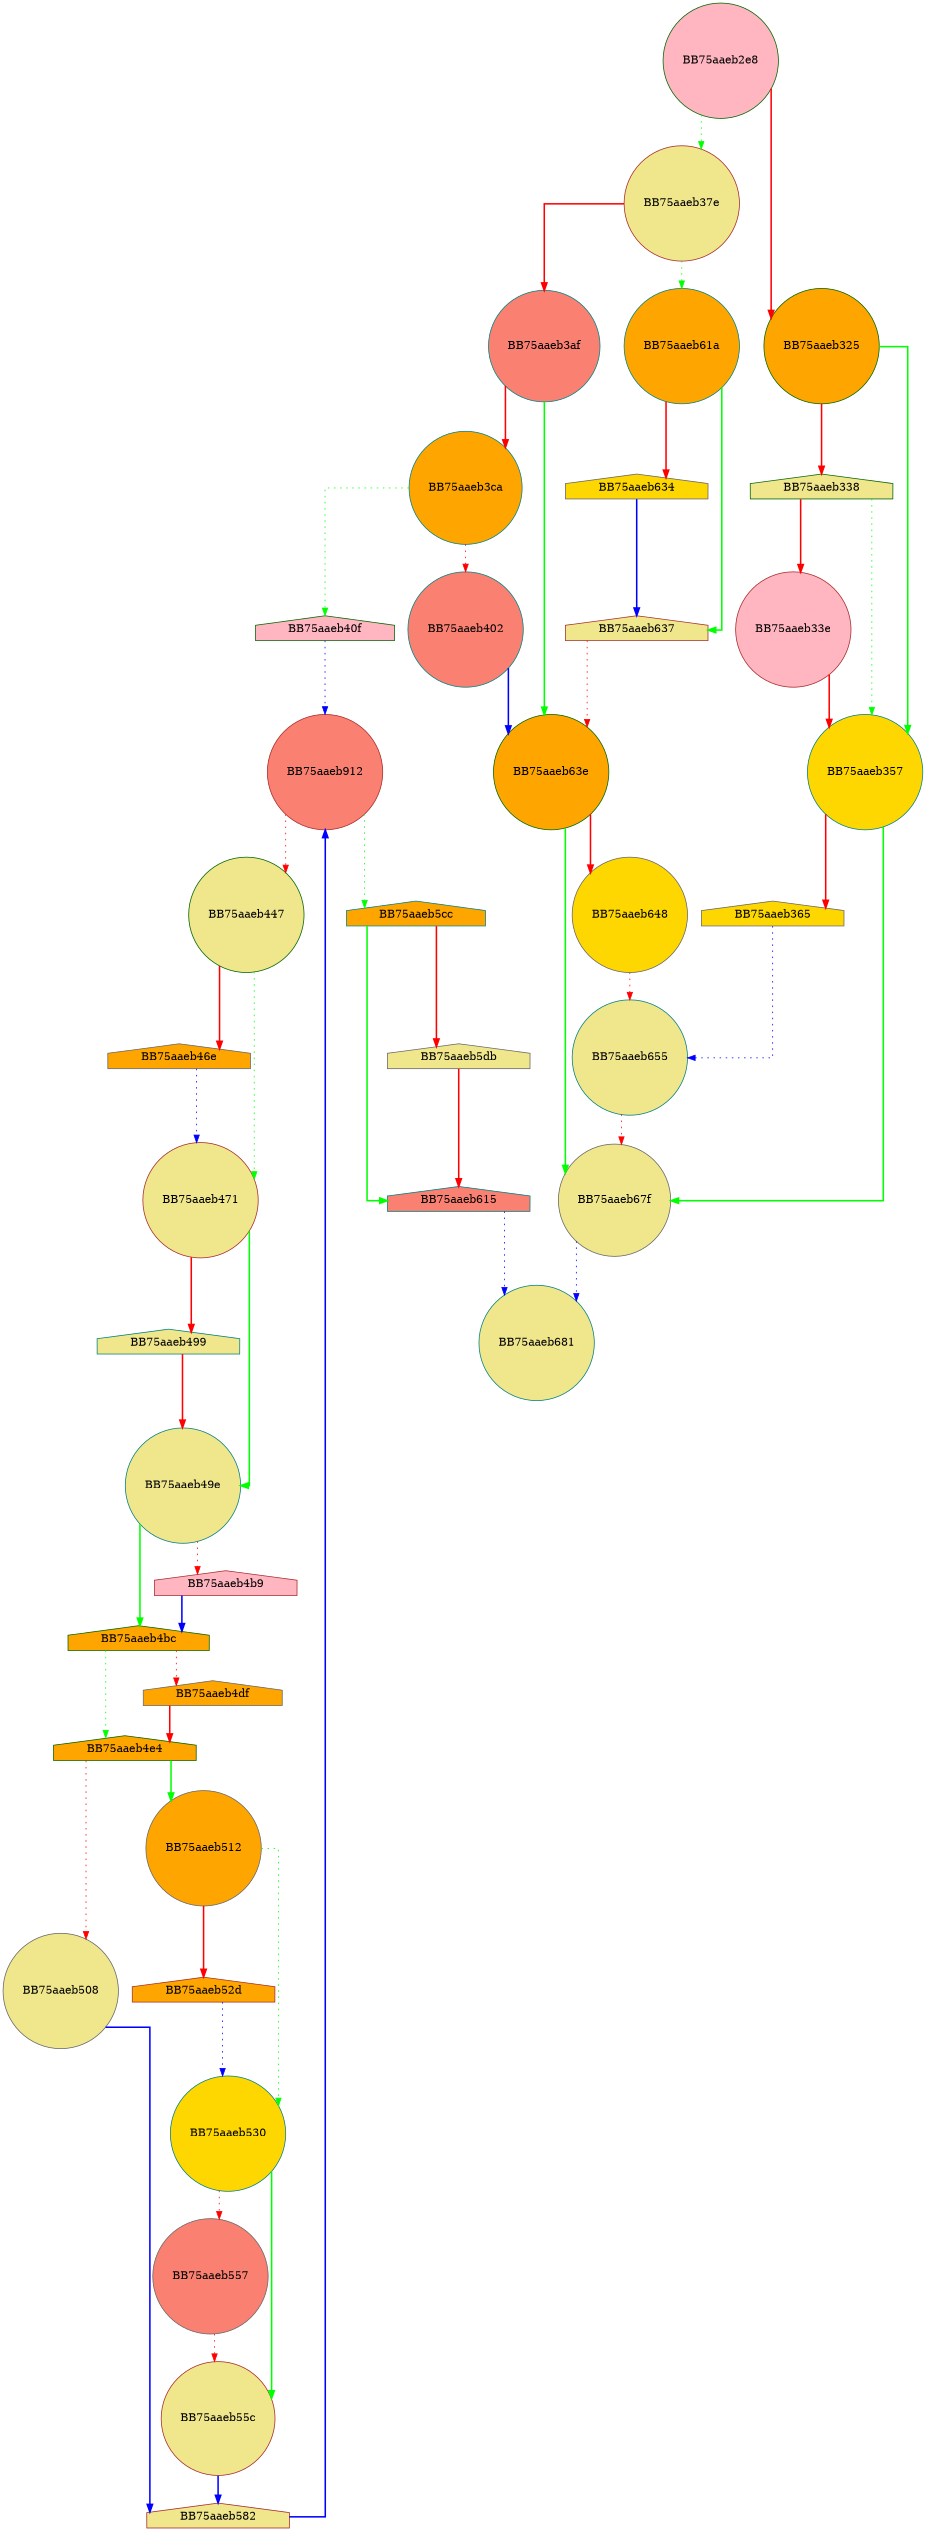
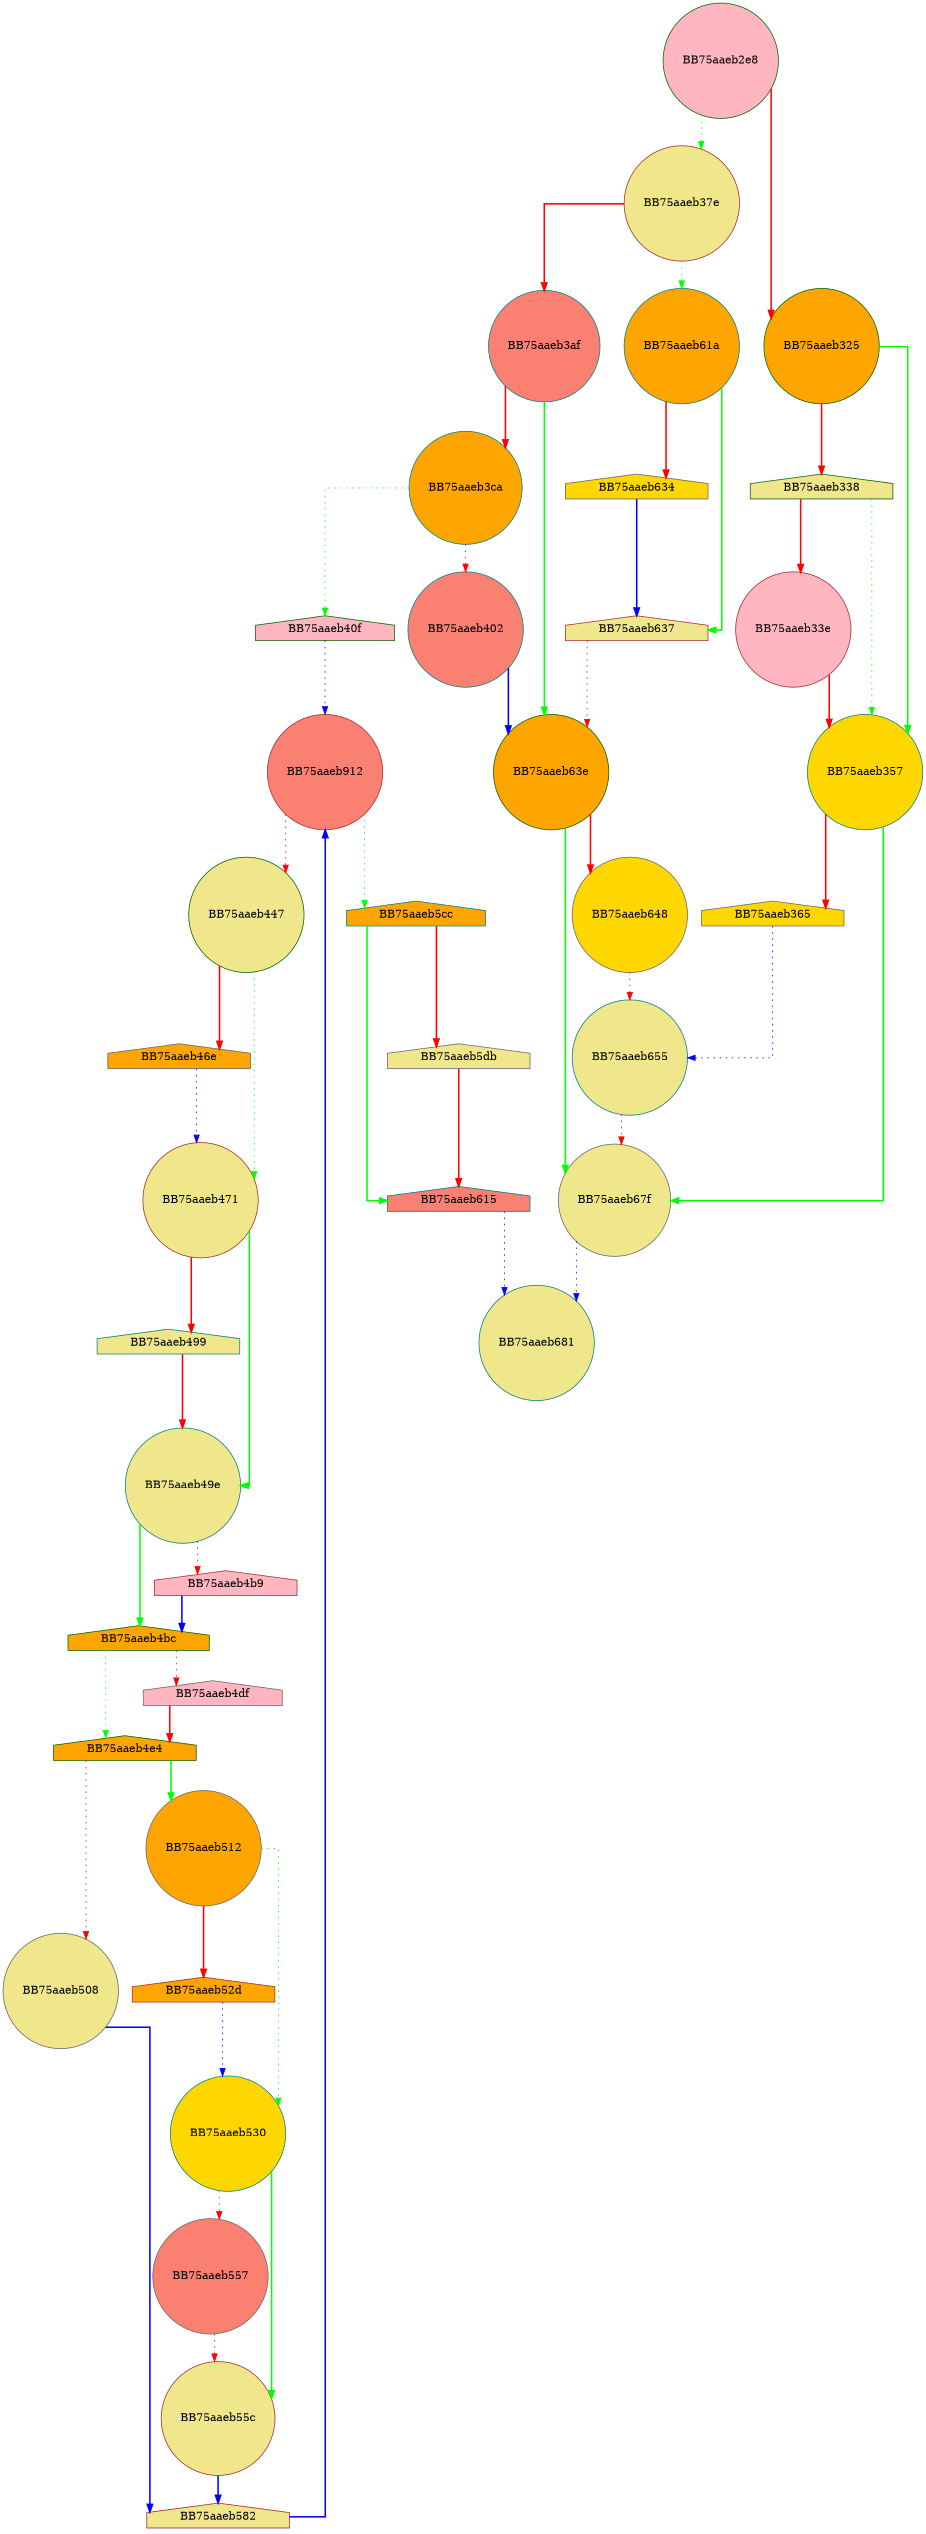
node "BB75aaeb4df": fillcolor orange -> lightpink
